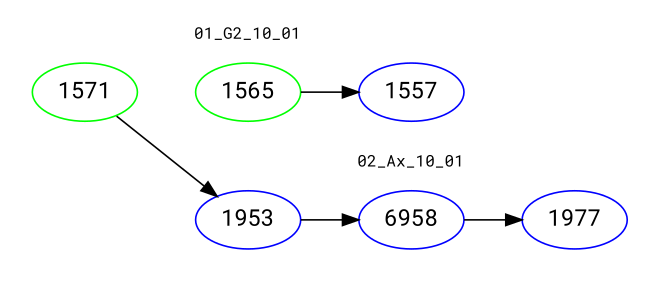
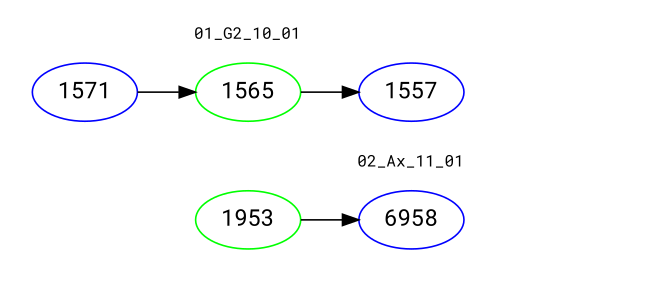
node "1571": color green -> blue
edge "1571" -> "1953": now "1571" -> "1565"
cluster "02_Ax_10_01": label "02_Ax_10_01" -> "02_Ax_11_01"
node "1953": color blue -> green
node "1977": removed
